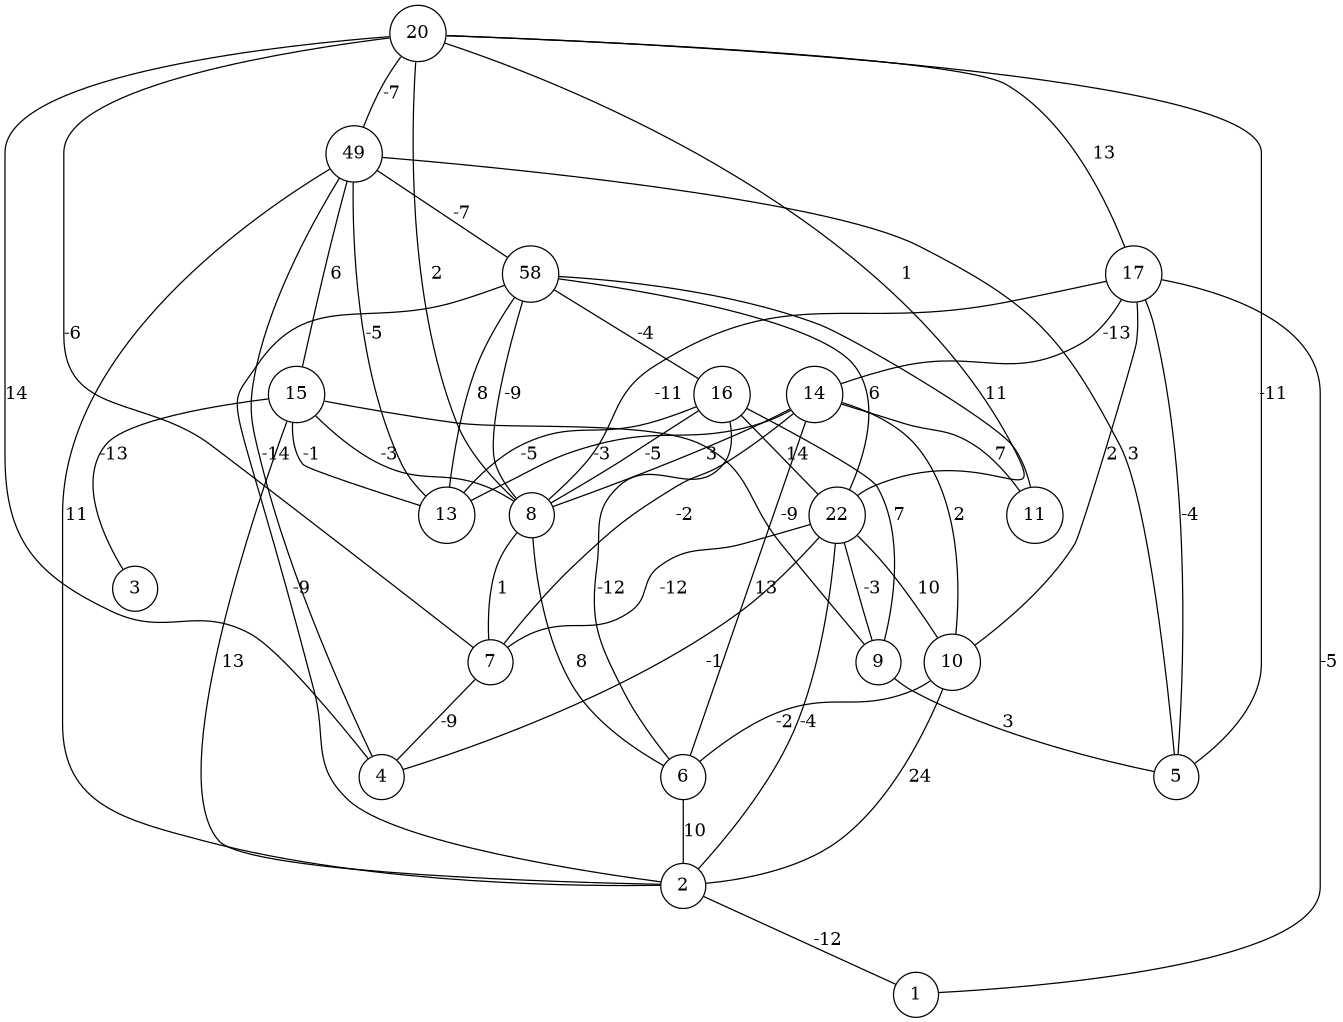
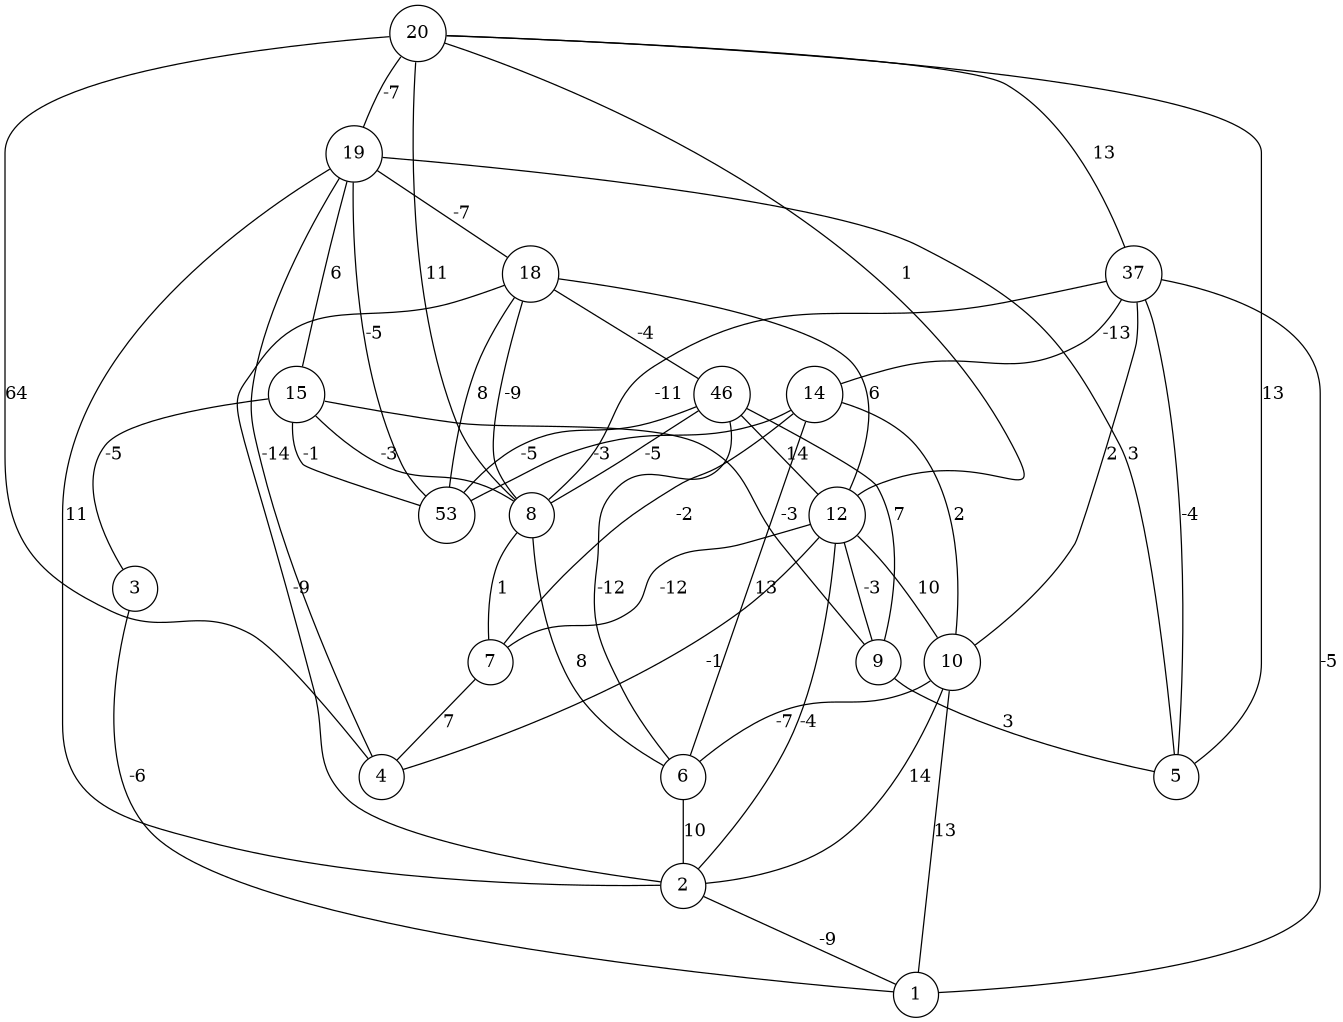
node "49": label "49" -> "19"
edge "20" -- "8": label "2" -> "11"
node "58": label "58" -> "18"
node "17": label "17" -> "37"
edge "20" -- "7": removed, label "-6"
edge "20" -- "4": label "14" -> "64"
node "16": label "16" -> "46"
edge "20" -- "5": label "-11" -> "13"
edge "15" -- "3": label "-13" -> "-5"
edge "14" -- "8": removed, label "3"
node "13": label "13" -> "53"
edge "15" -- "9": label "-9" -> "-3"
node "22": label "22" -> "12"
node "11": removed
edge "7" -- "4": label "-9" -> "7"
edge "10" -- "6": label "-2" -> "-7"
edge "10" -- "2": label "24" -> "14"
edge "15" -- "2": removed, label "13"
edge "10" -- "1": added, label "13"
edge "3" -- "1": added, label "-6"
edge "2" -- "1": label "-12" -> "-9"
